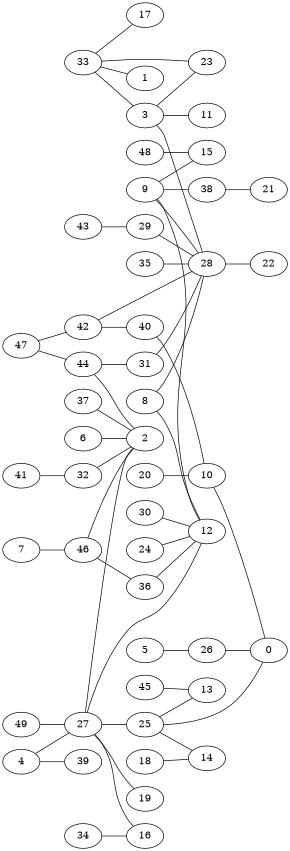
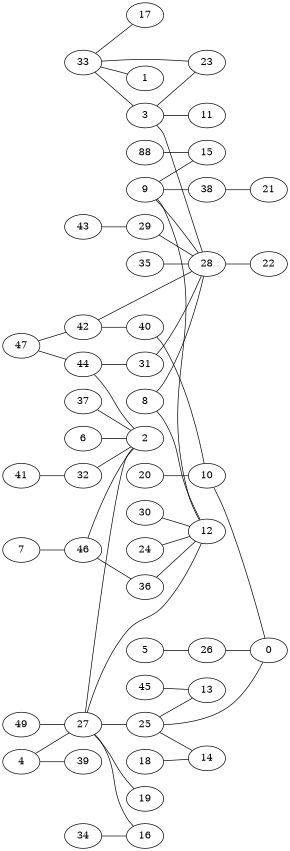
node "48": label "48" -> "88"
